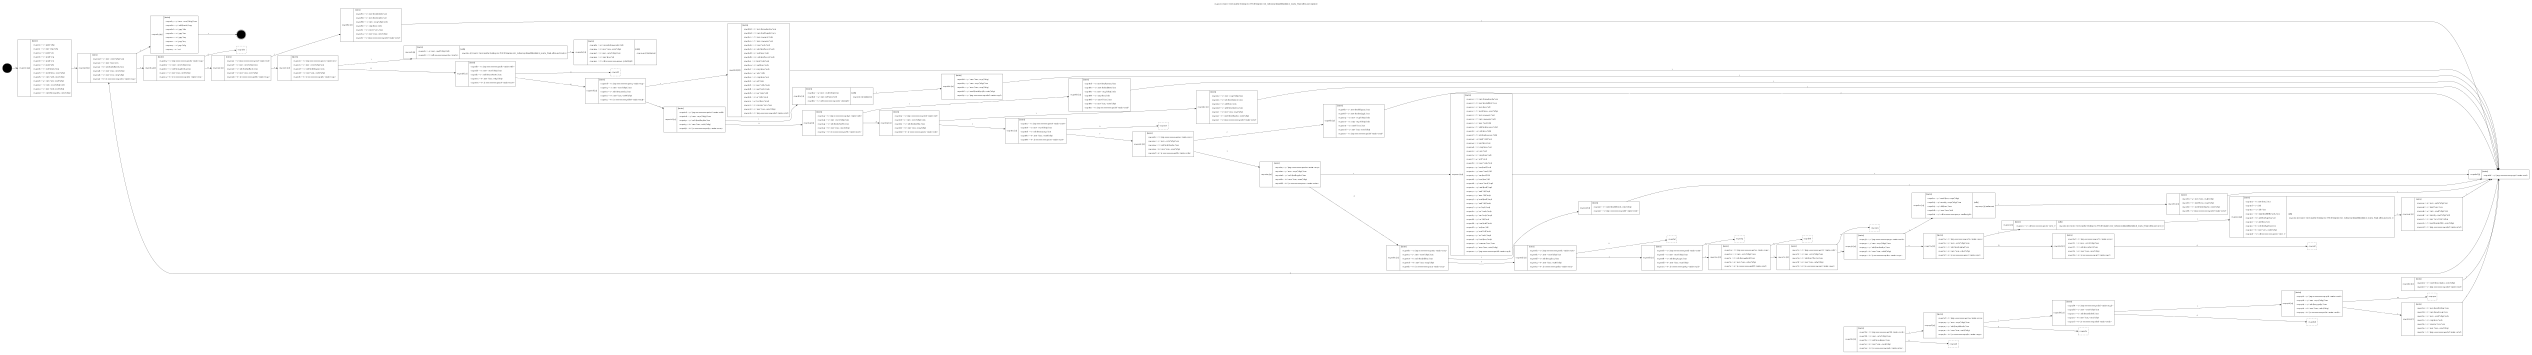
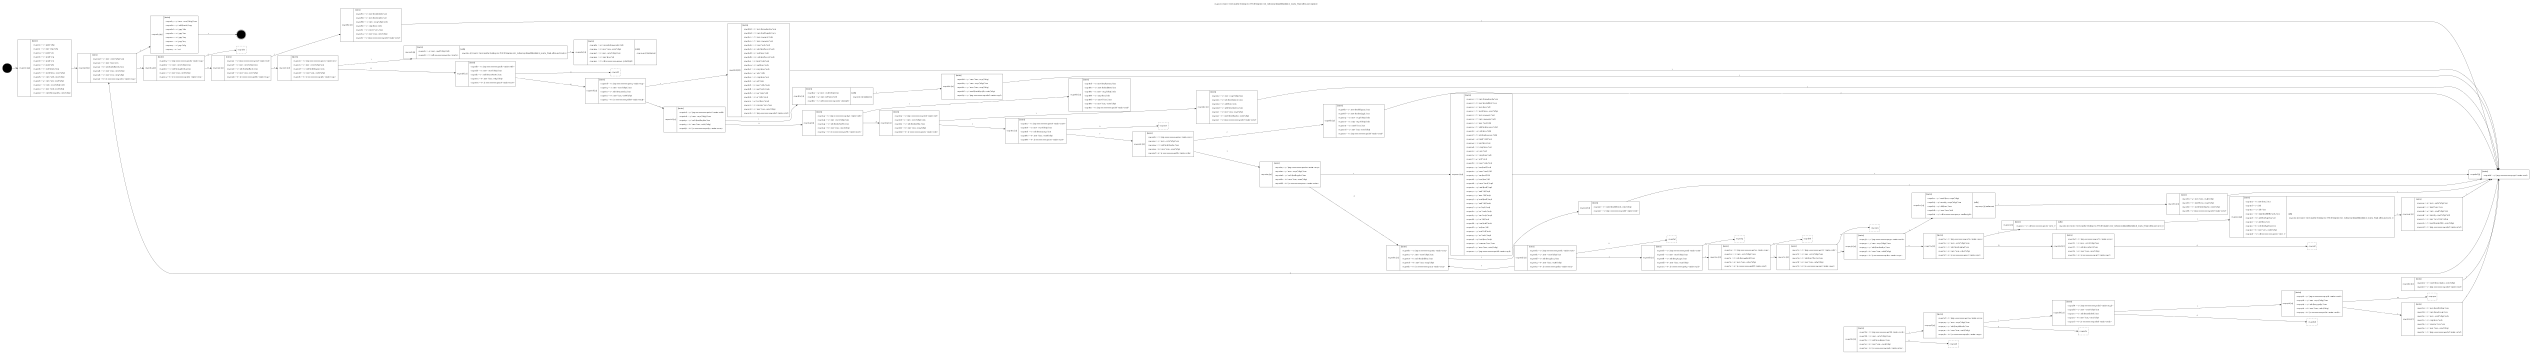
edge "0x40187b [27]" -> "0x401d0f [5]": removed, label "1"
edge "0x4016be [25]" -> "0x4016d7 [25]": reversed
